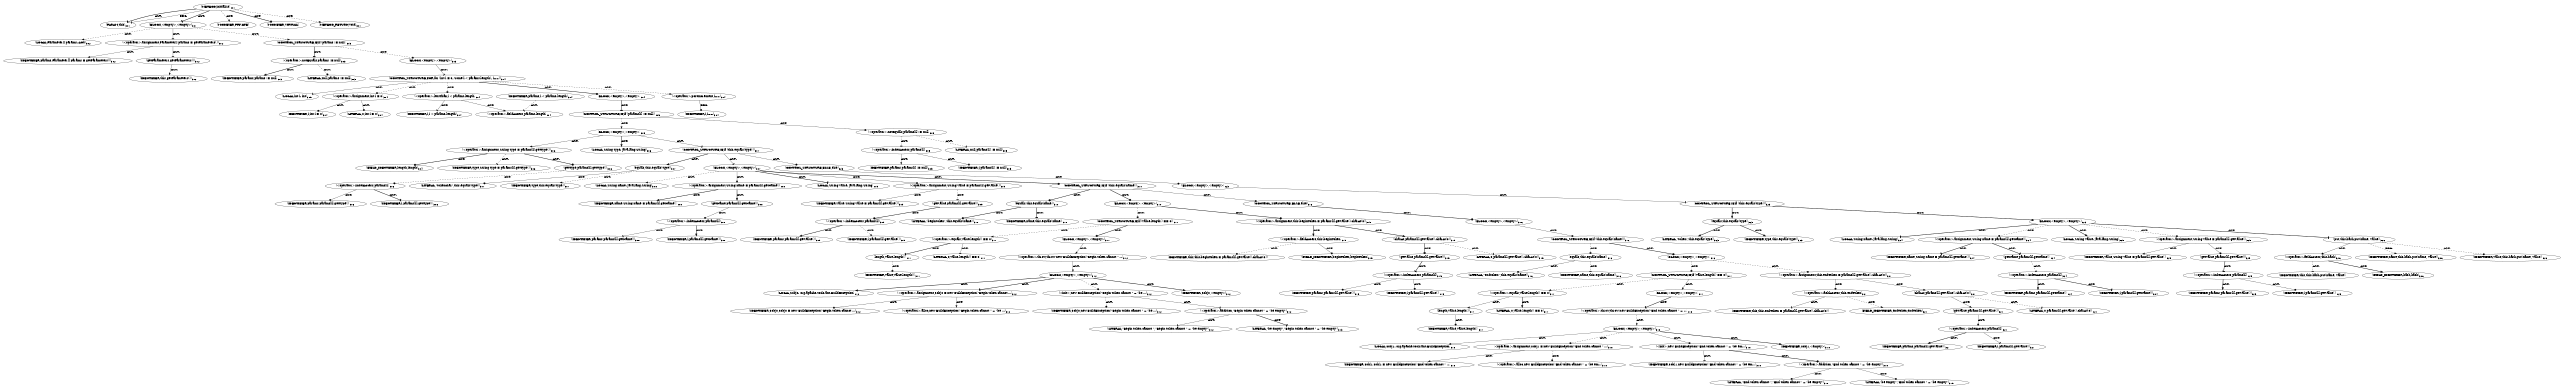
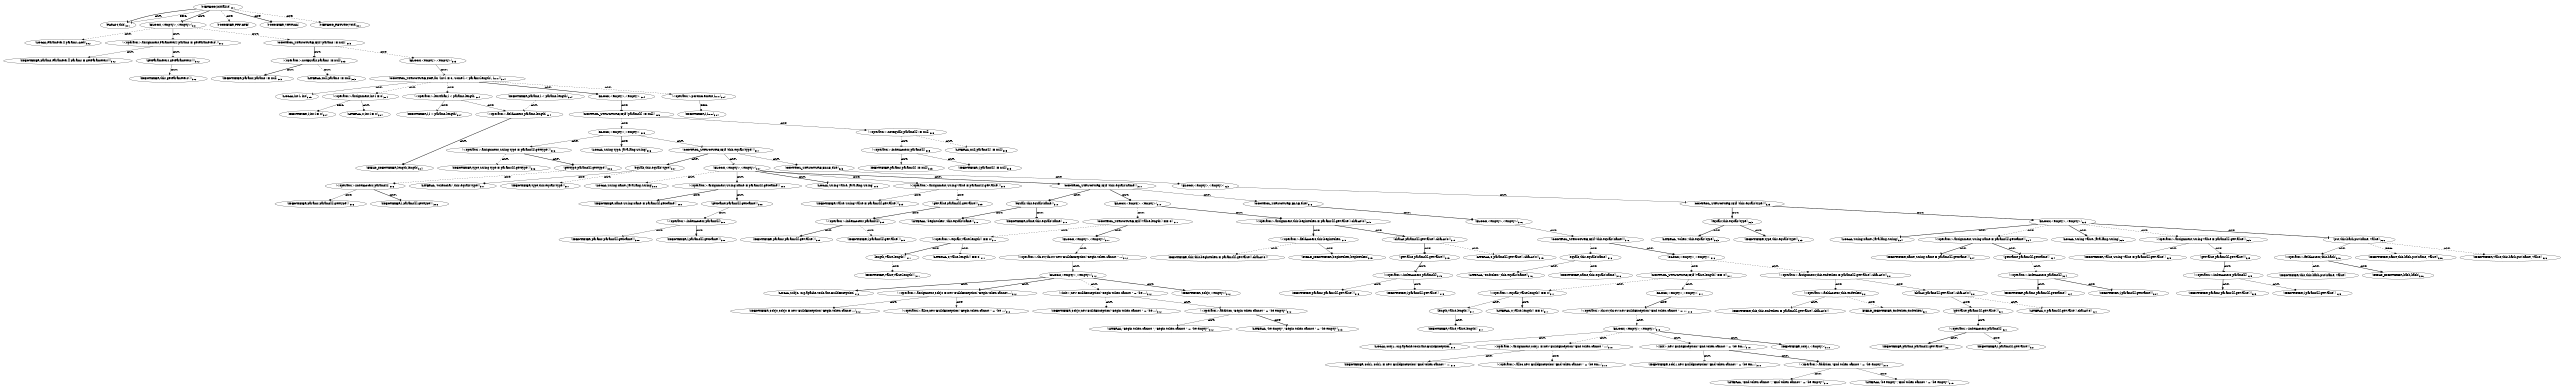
edge "(<operator>.assignment,int i = 0)" -> "(IDENTIFIER,i,int i = 0)": label "AST: " -> "DDG: "
edge "(<operator>.assignment,String type = params[i].getType())" -> "(FIELD_IDENTIFIER,length,length)": now "(<operator>.fieldAccess,params.length)" -> "(FIELD_IDENTIFIER,length,length)"
